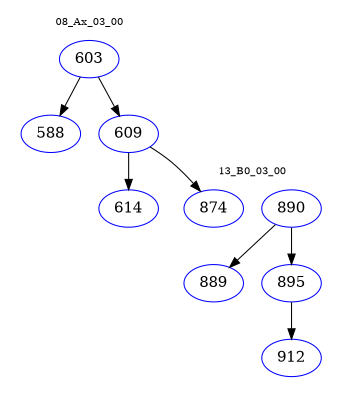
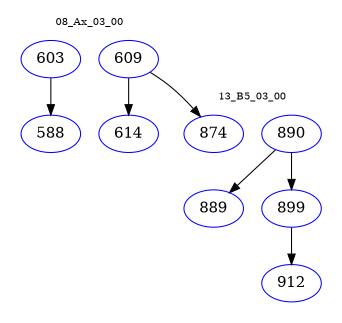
edge "603" -> "609": removed
cluster "13_B0_03_00": label "13_B0_03_00" -> "13_B5_03_00"
node "895": label "895" -> "899"
